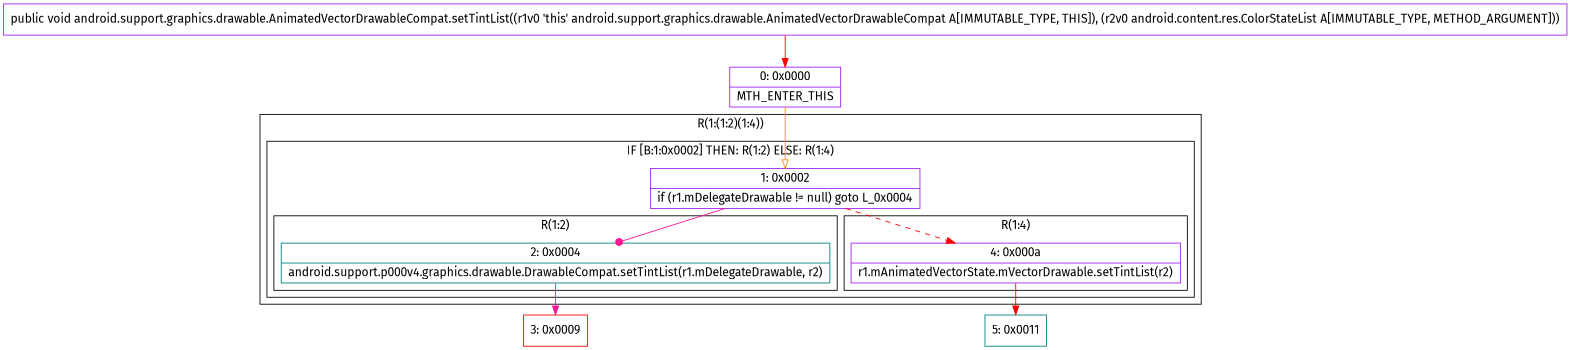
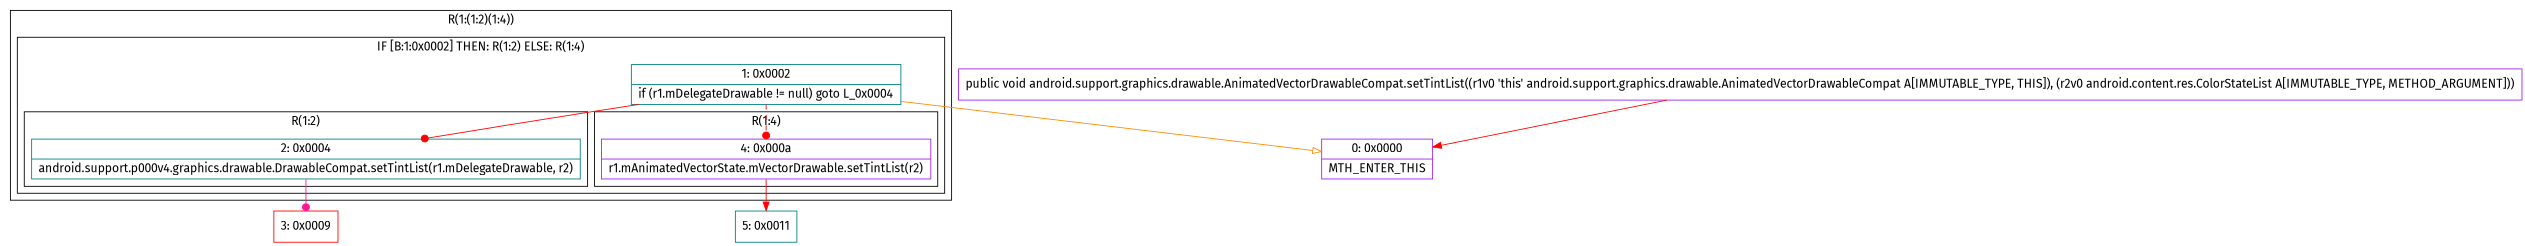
edge "0: 0x0000" -> "1: 0x0002": reversed
node "1: 0x0002": color purple -> teal
edge "1: 0x0002" -> "4: 0x000a": arrowhead normal -> dot
edge "1: 0x0002" -> "2: 0x0004": color deeppink -> red
edge "2: 0x0004" -> "3: 0x0009": arrowhead normal -> dot
